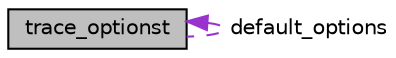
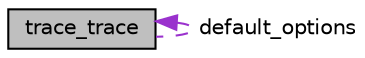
node "trace_optionst": label "trace_optionst" -> "trace_trace"
